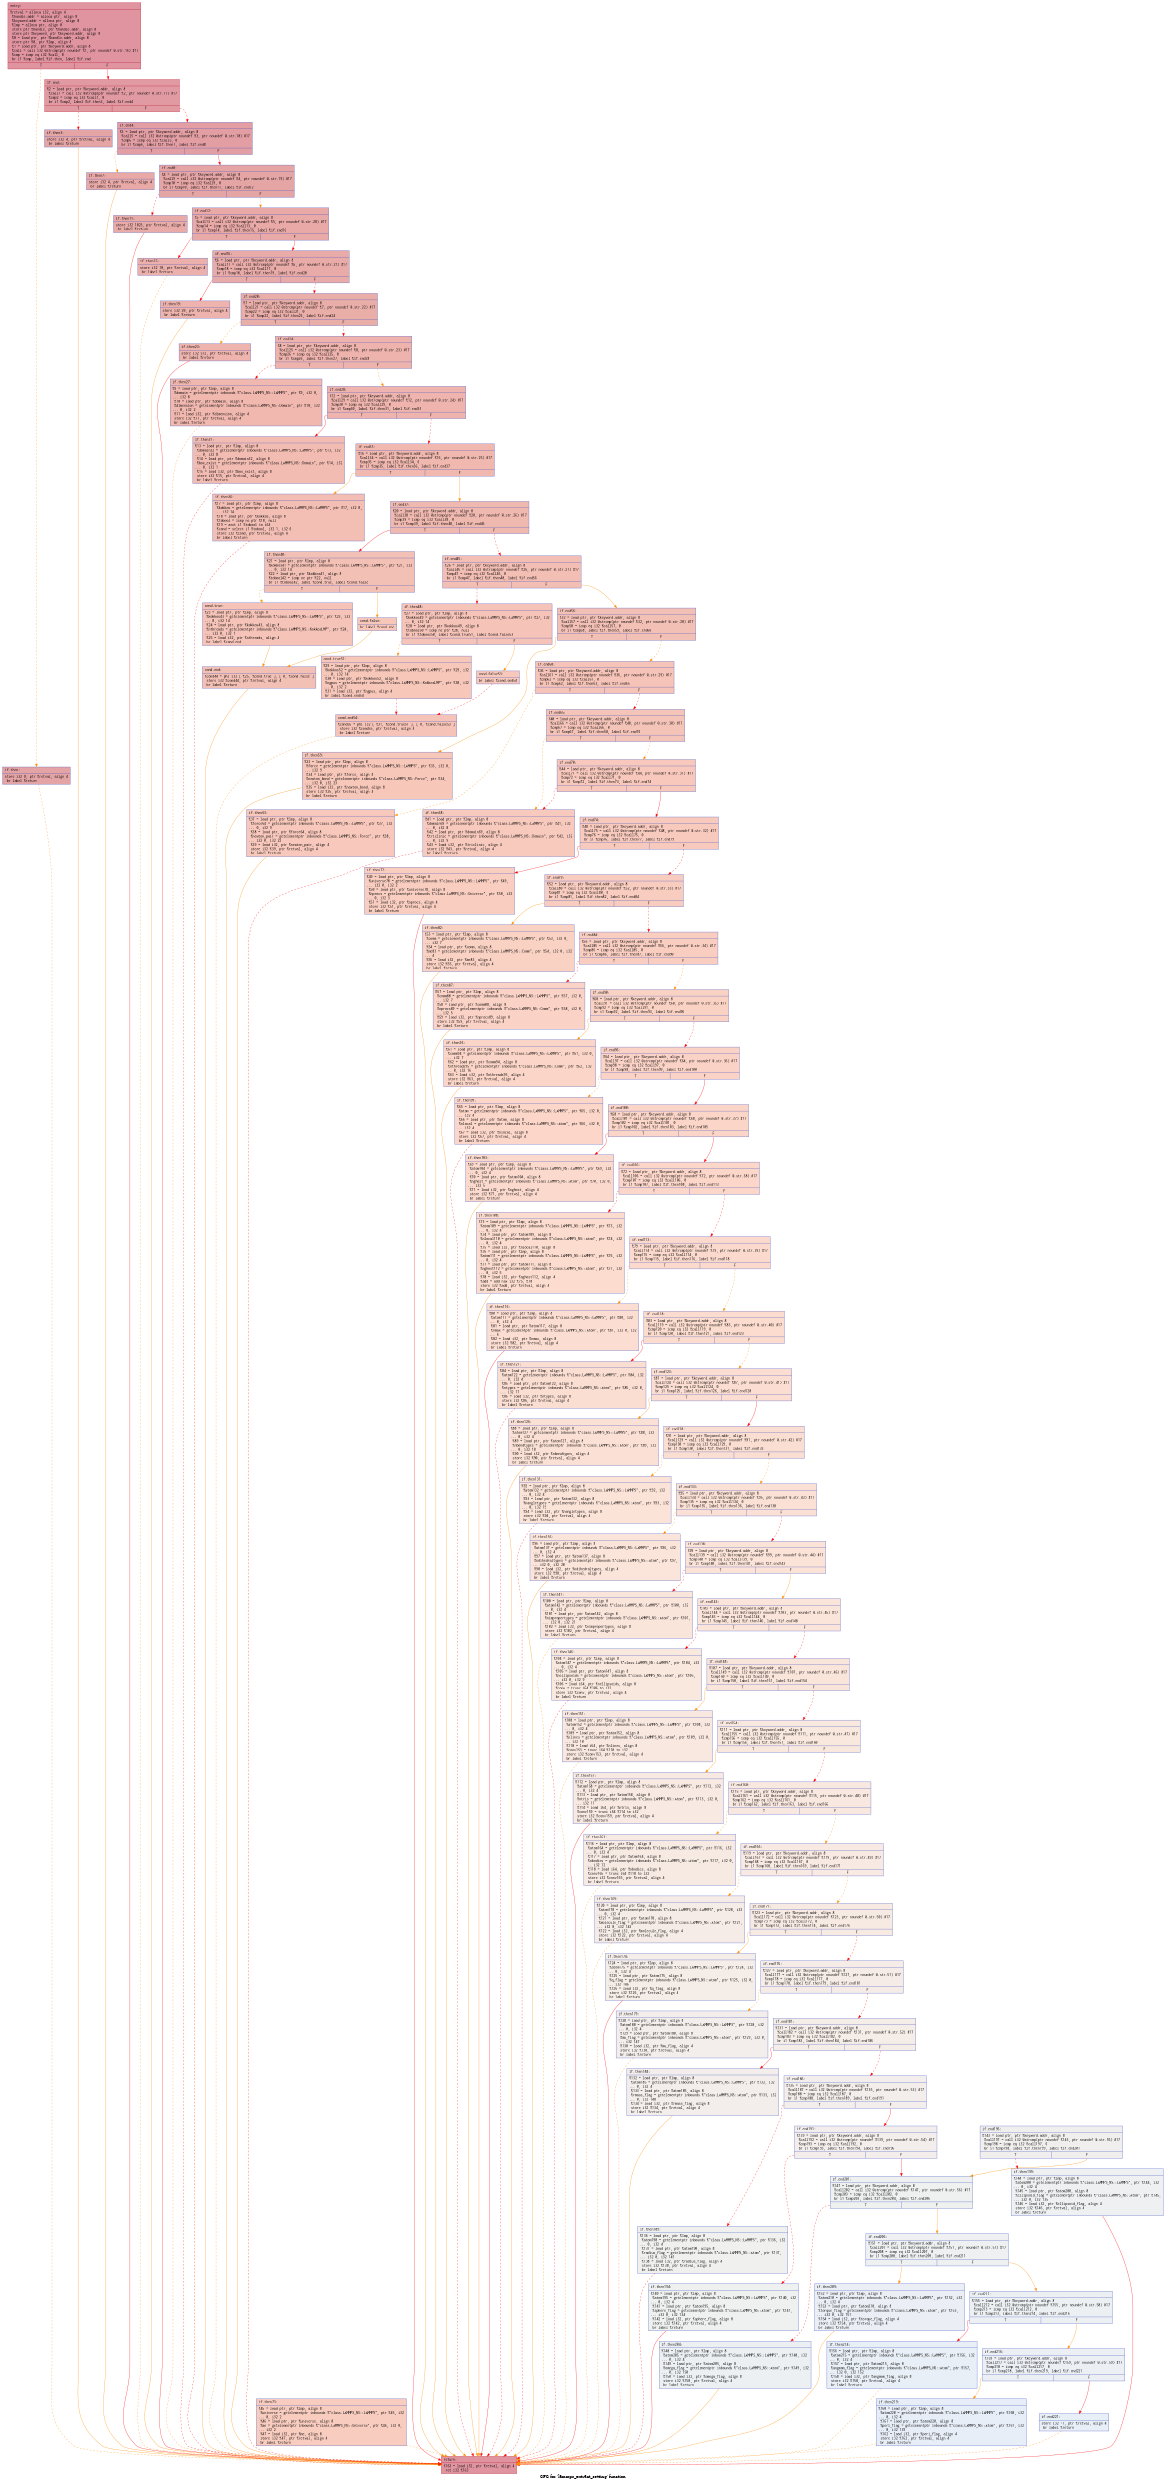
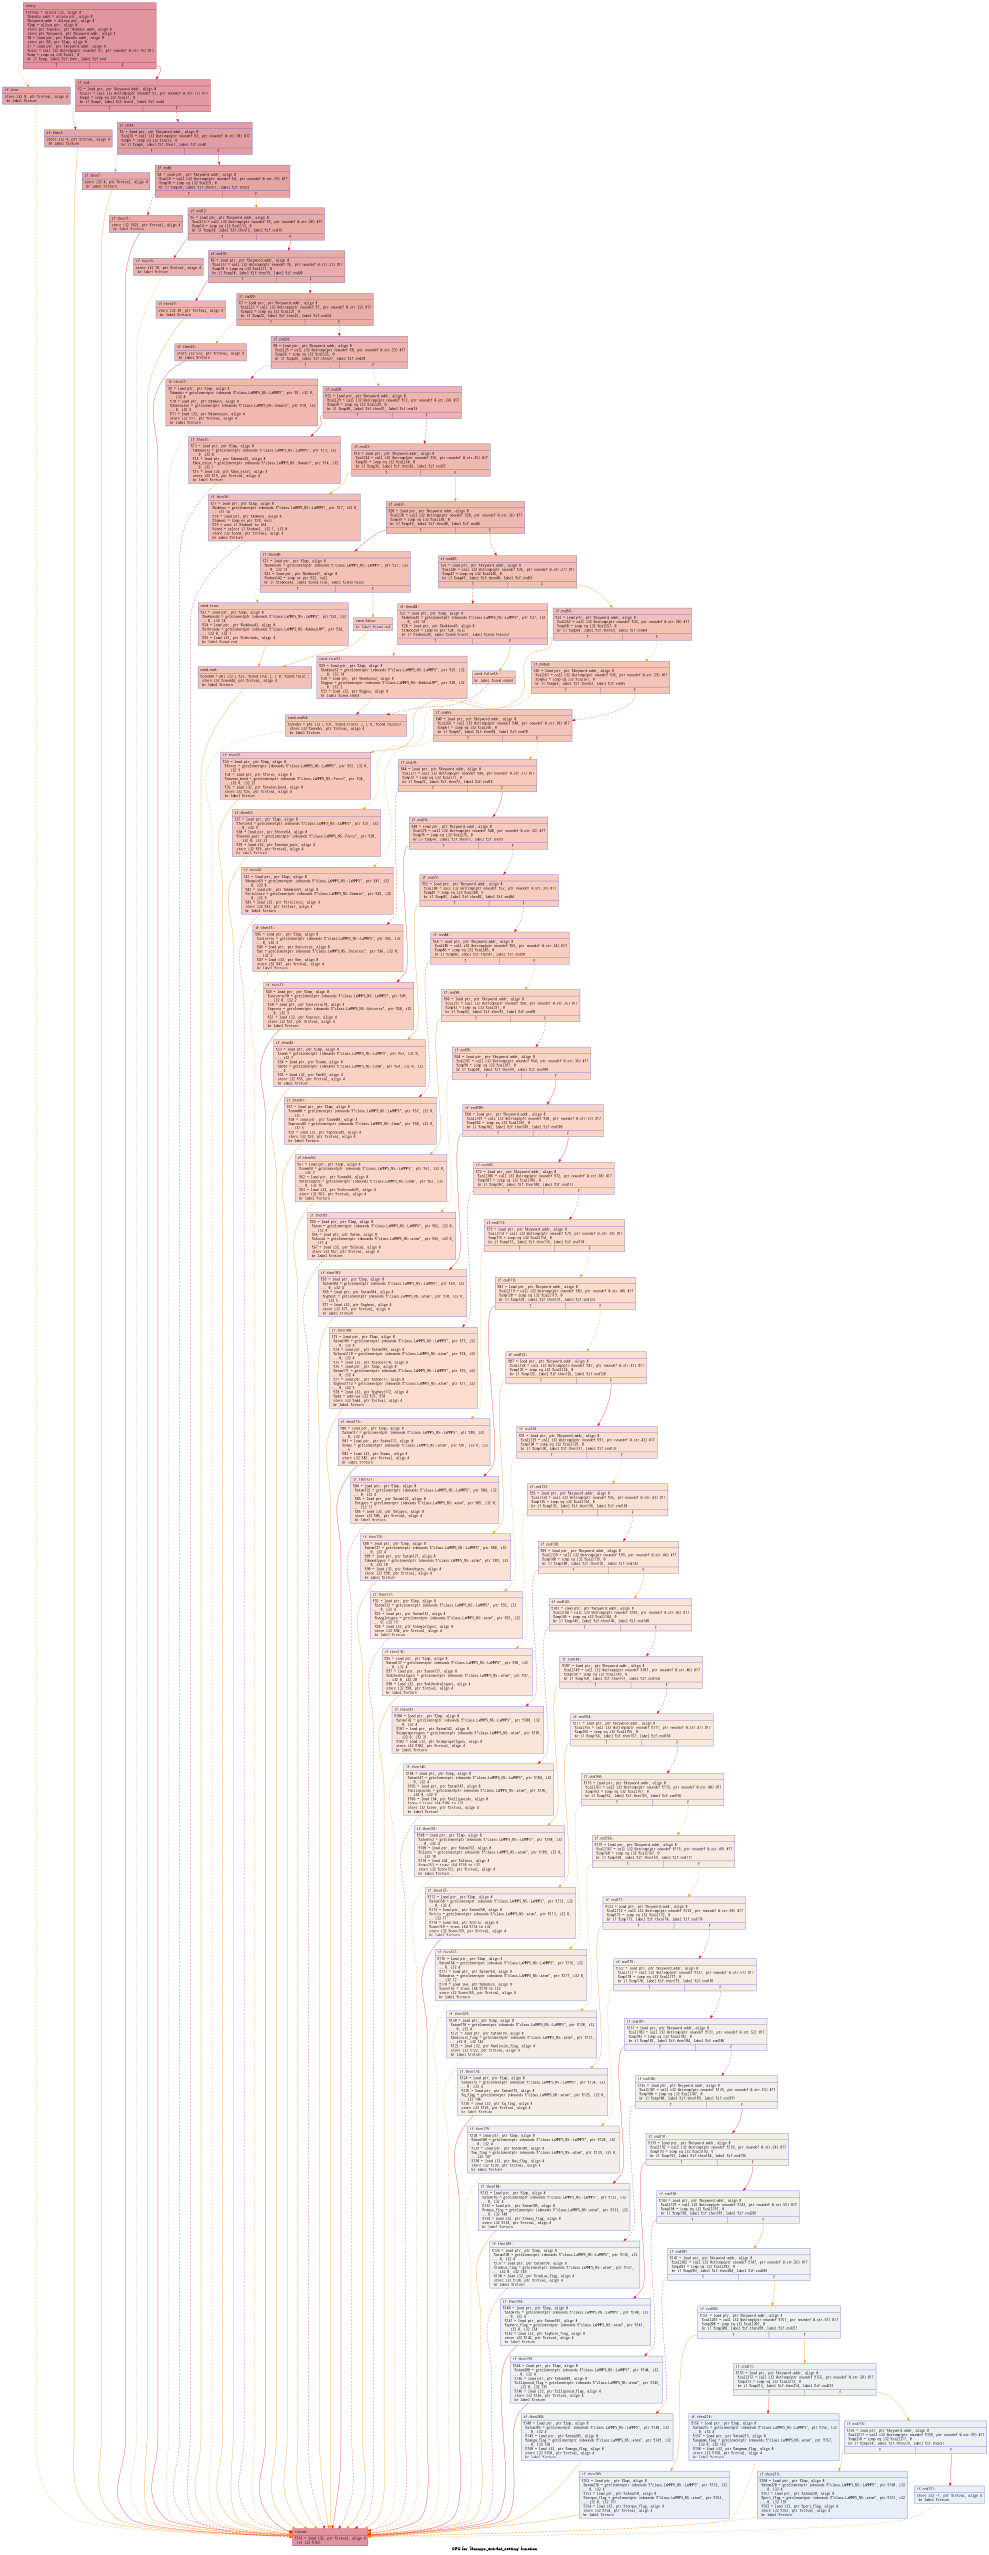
edge "if.end70:" -> "if.then68:": now "if.end70:" -> "if.then73:"
edge "if.end191:" -> "if.end201:": now "if.end191:" -> "if.end196:"
edge "if.end191:" -> "if.then194:": style dashed -> solid
